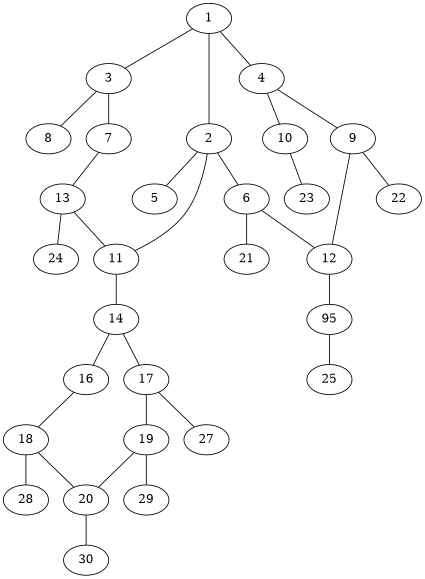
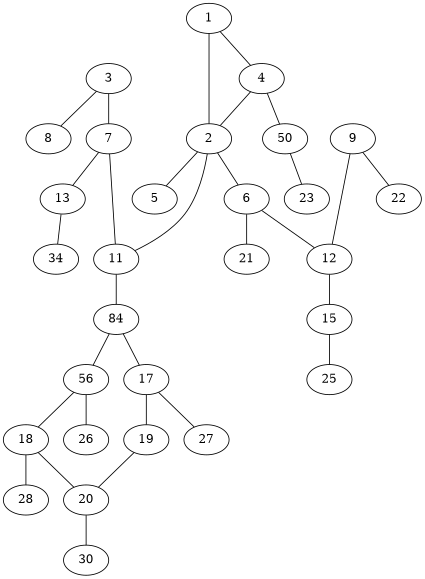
edge "1" -- "3": removed
edge "4" -- "9": now "4" -- "2"
node "10": label "10" -> "50"
edge "13" -- "11": now "7" -- "11"
node "24": label "24" -> "34"
node "14": label "14" -> "84"
node "95": label "95" -> "15"
node "16": label "16" -> "56"
node "26": added
node "29": removed
